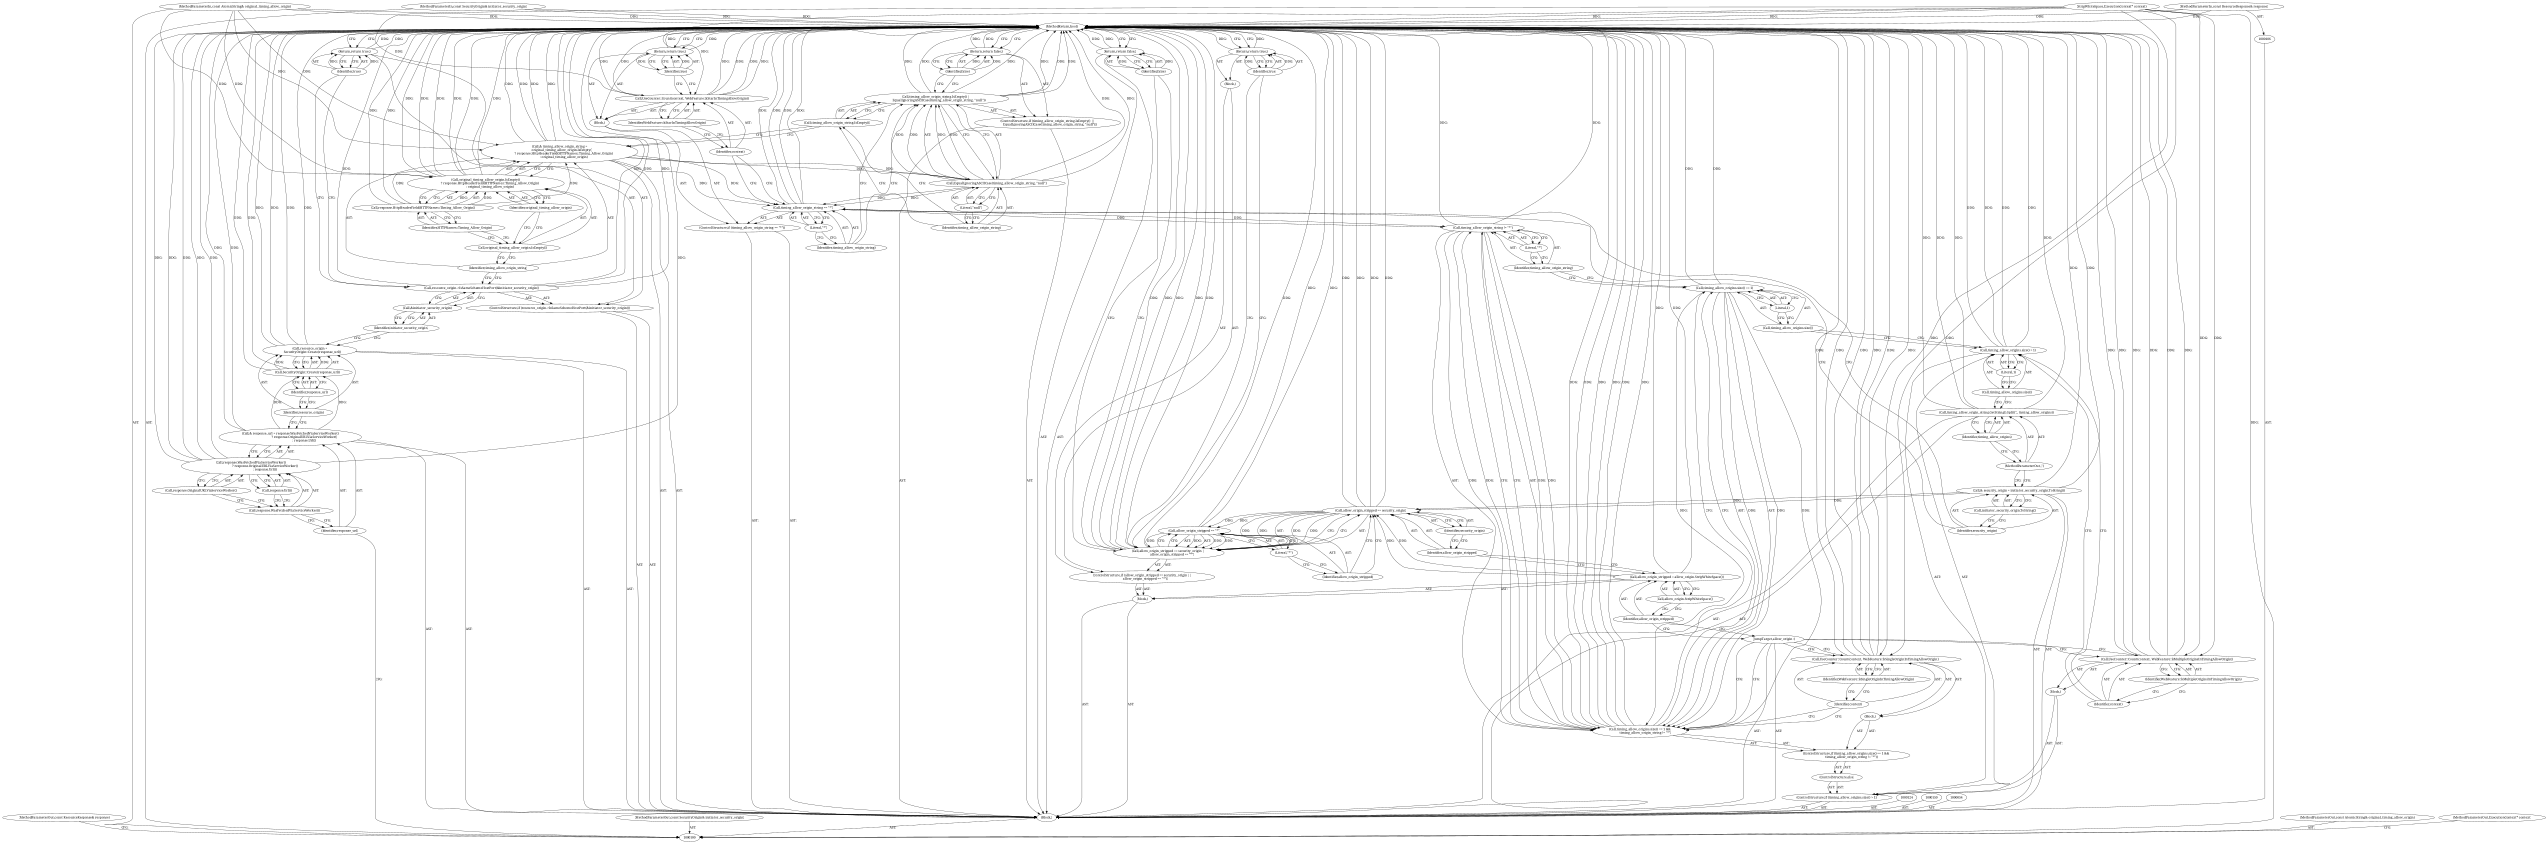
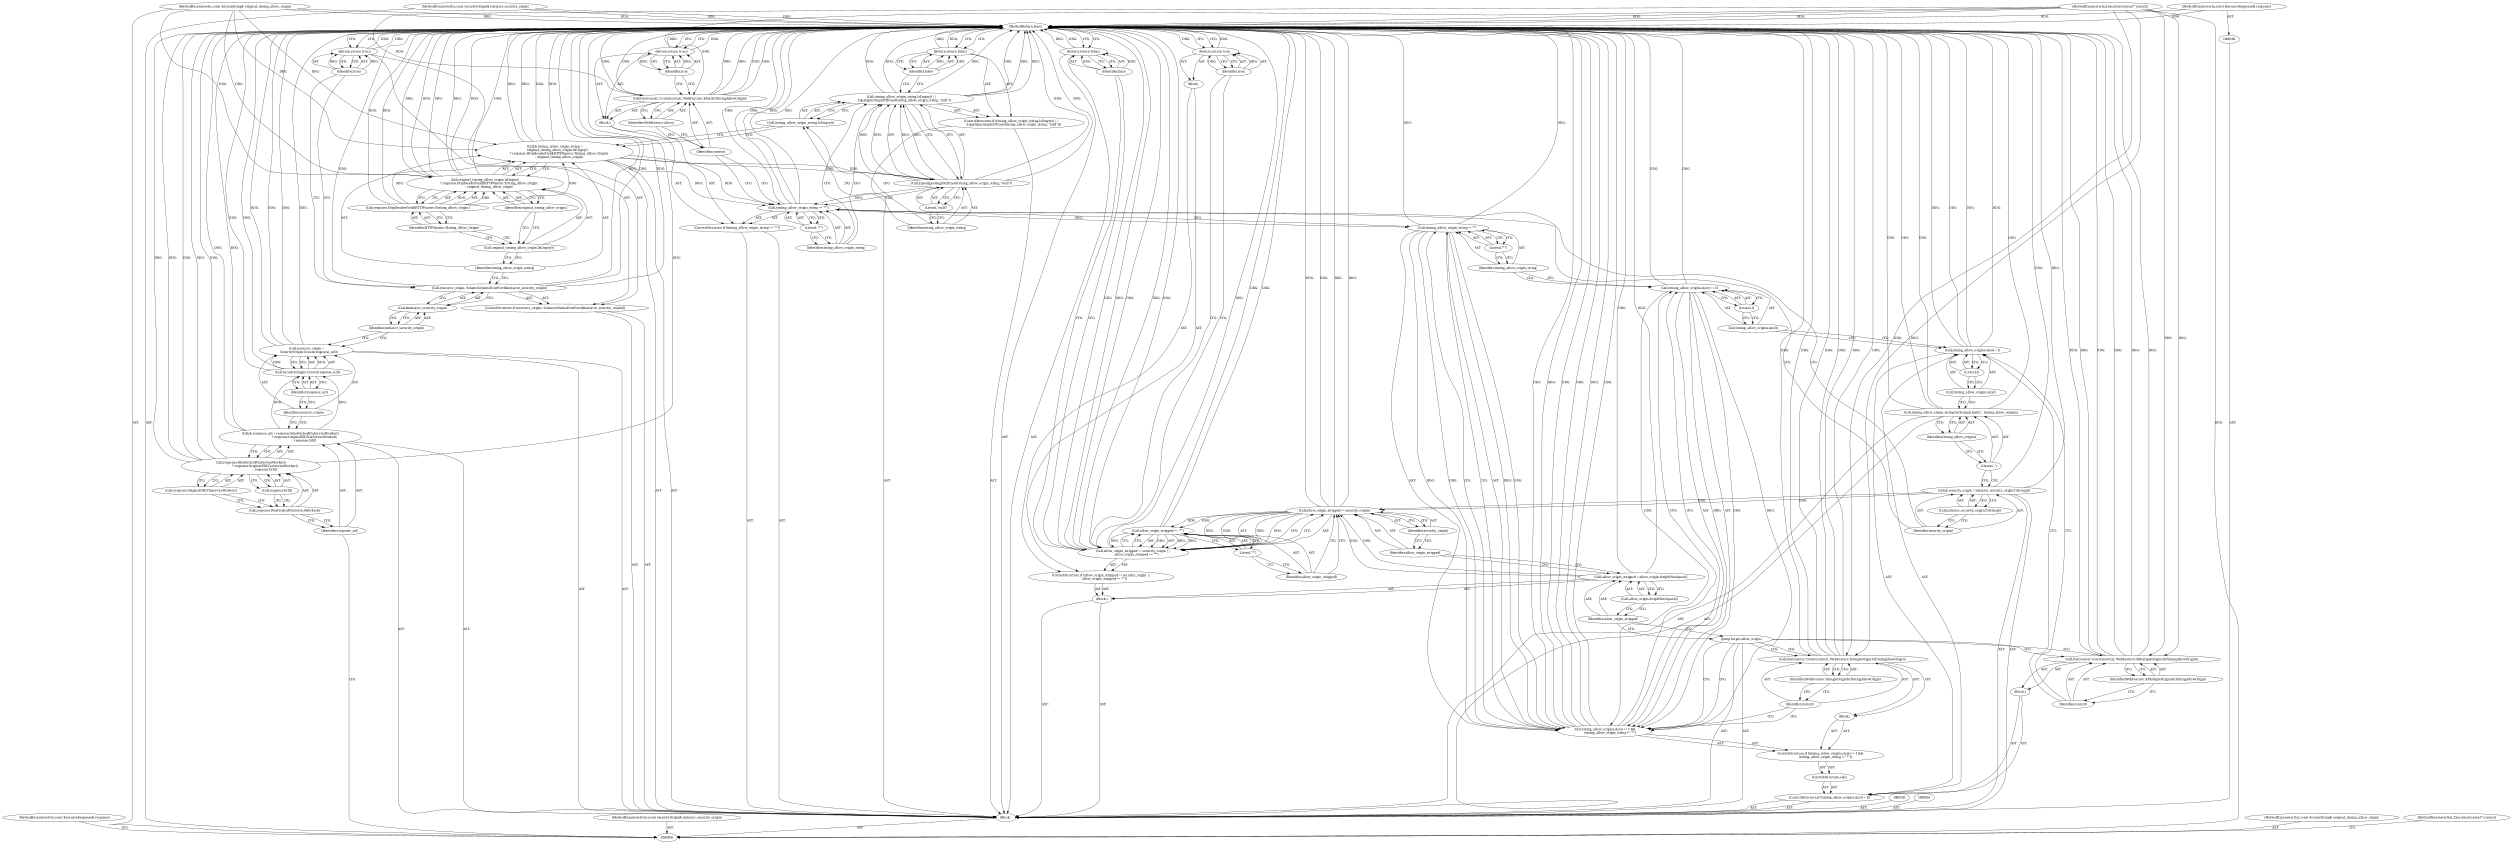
node "(StripWhiteSpace,ExecutionContext* context)": label "(StripWhiteSpace,ExecutionContext* context)" -> "(MethodParameterIn,ExecutionContext* context)"
node "(Identifier,WebFeature::kStarInTimingAllowOrigin)": label "(Identifier,WebFeature::kStarInTimingAllowOrigin)" -> "(Identifier,WebFeature::allow)"
node "(MethodParameterOut,',')": label "(MethodParameterOut,',')" -> "(Literal,',')"
node "1000124": removed
